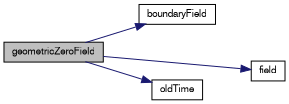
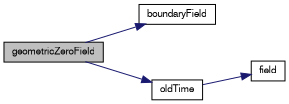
edge "geometricZeroField" -> "field": now "oldTime" -> "field"
